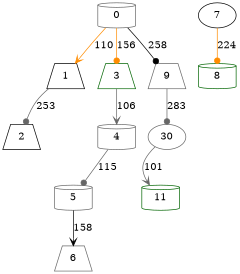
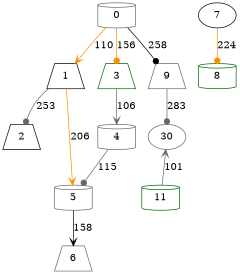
edge "1" -> "5": added, label "206"
edge "30" -> "11": reversed
